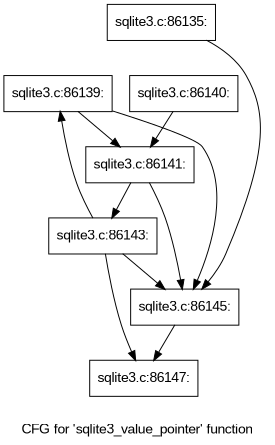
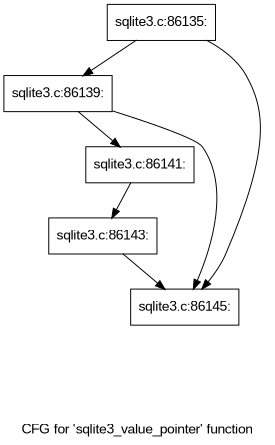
node "sqlite3.c:86140:": removed
edge "sqlite3.c:86143:" -> "sqlite3.c:86139:": now "sqlite3.c:86135:" -> "sqlite3.c:86139:"
edge "sqlite3.c:86141:" -> "sqlite3.c:86145:": removed
node "sqlite3.c:86147:": removed
